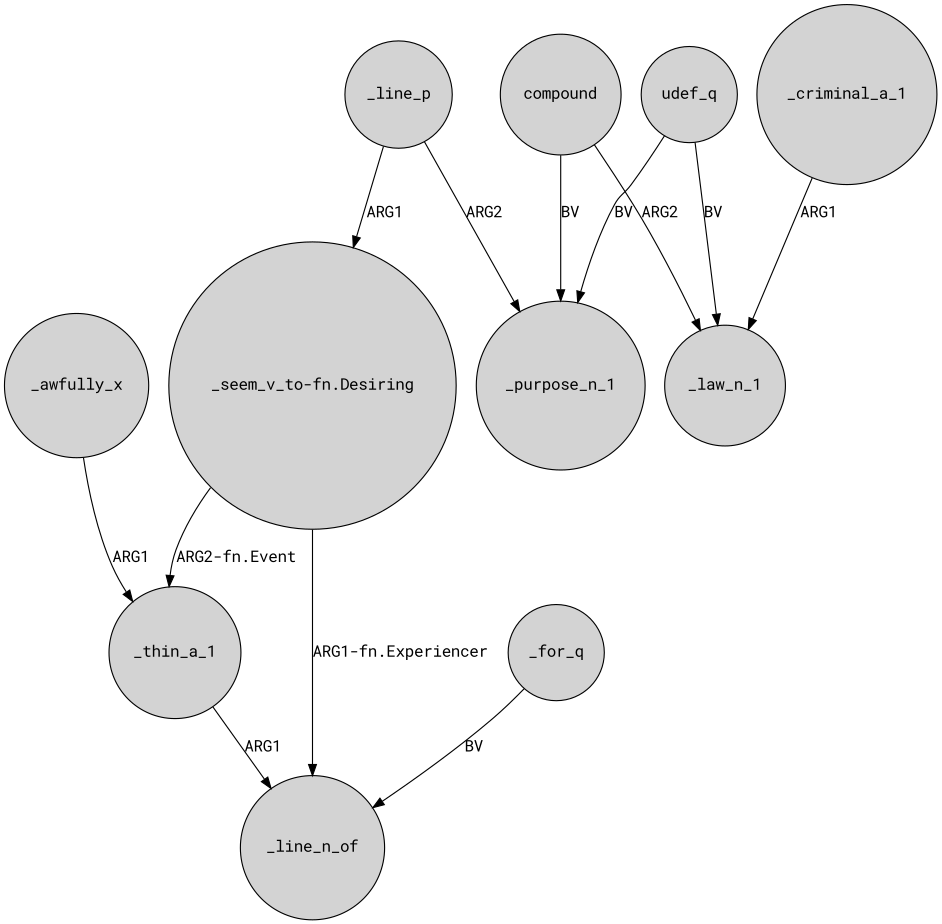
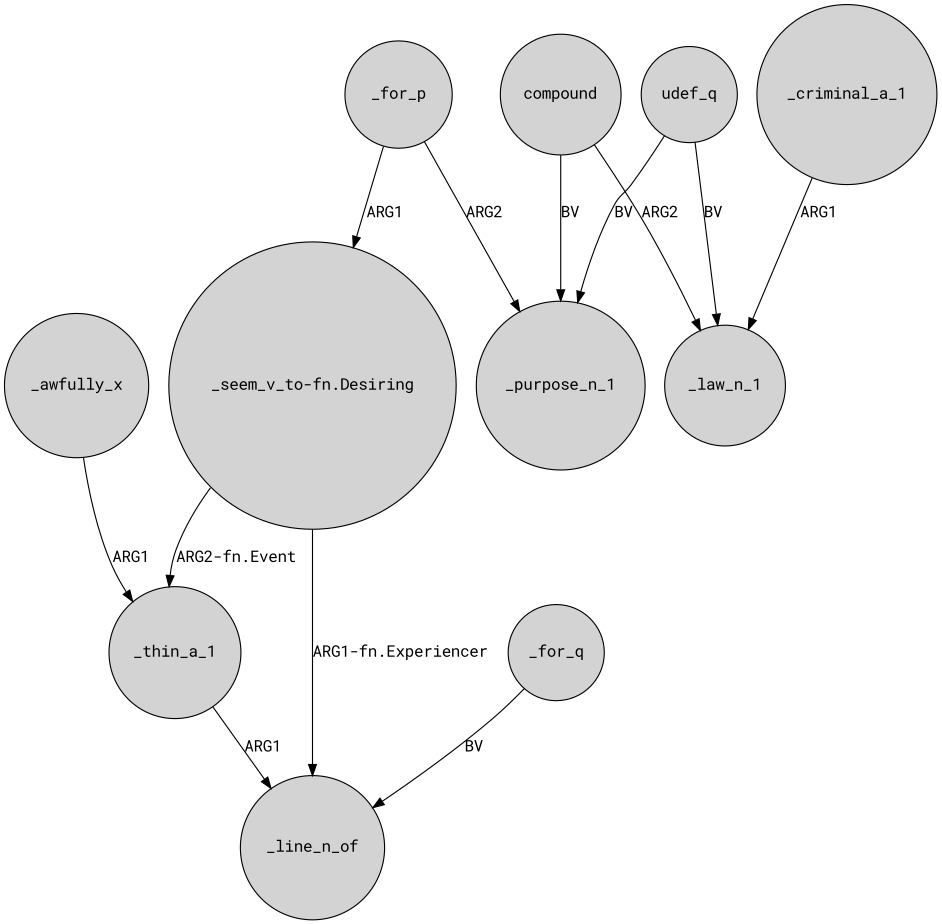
node "_line_p": label "_line_p" -> "_for_p"
